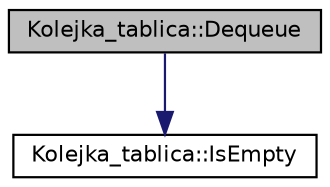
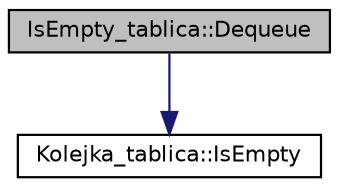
node "Kolejka_tablica::Dequeue": label "Kolejka_tablica::Dequeue" -> "IsEmpty_tablica::Dequeue"
